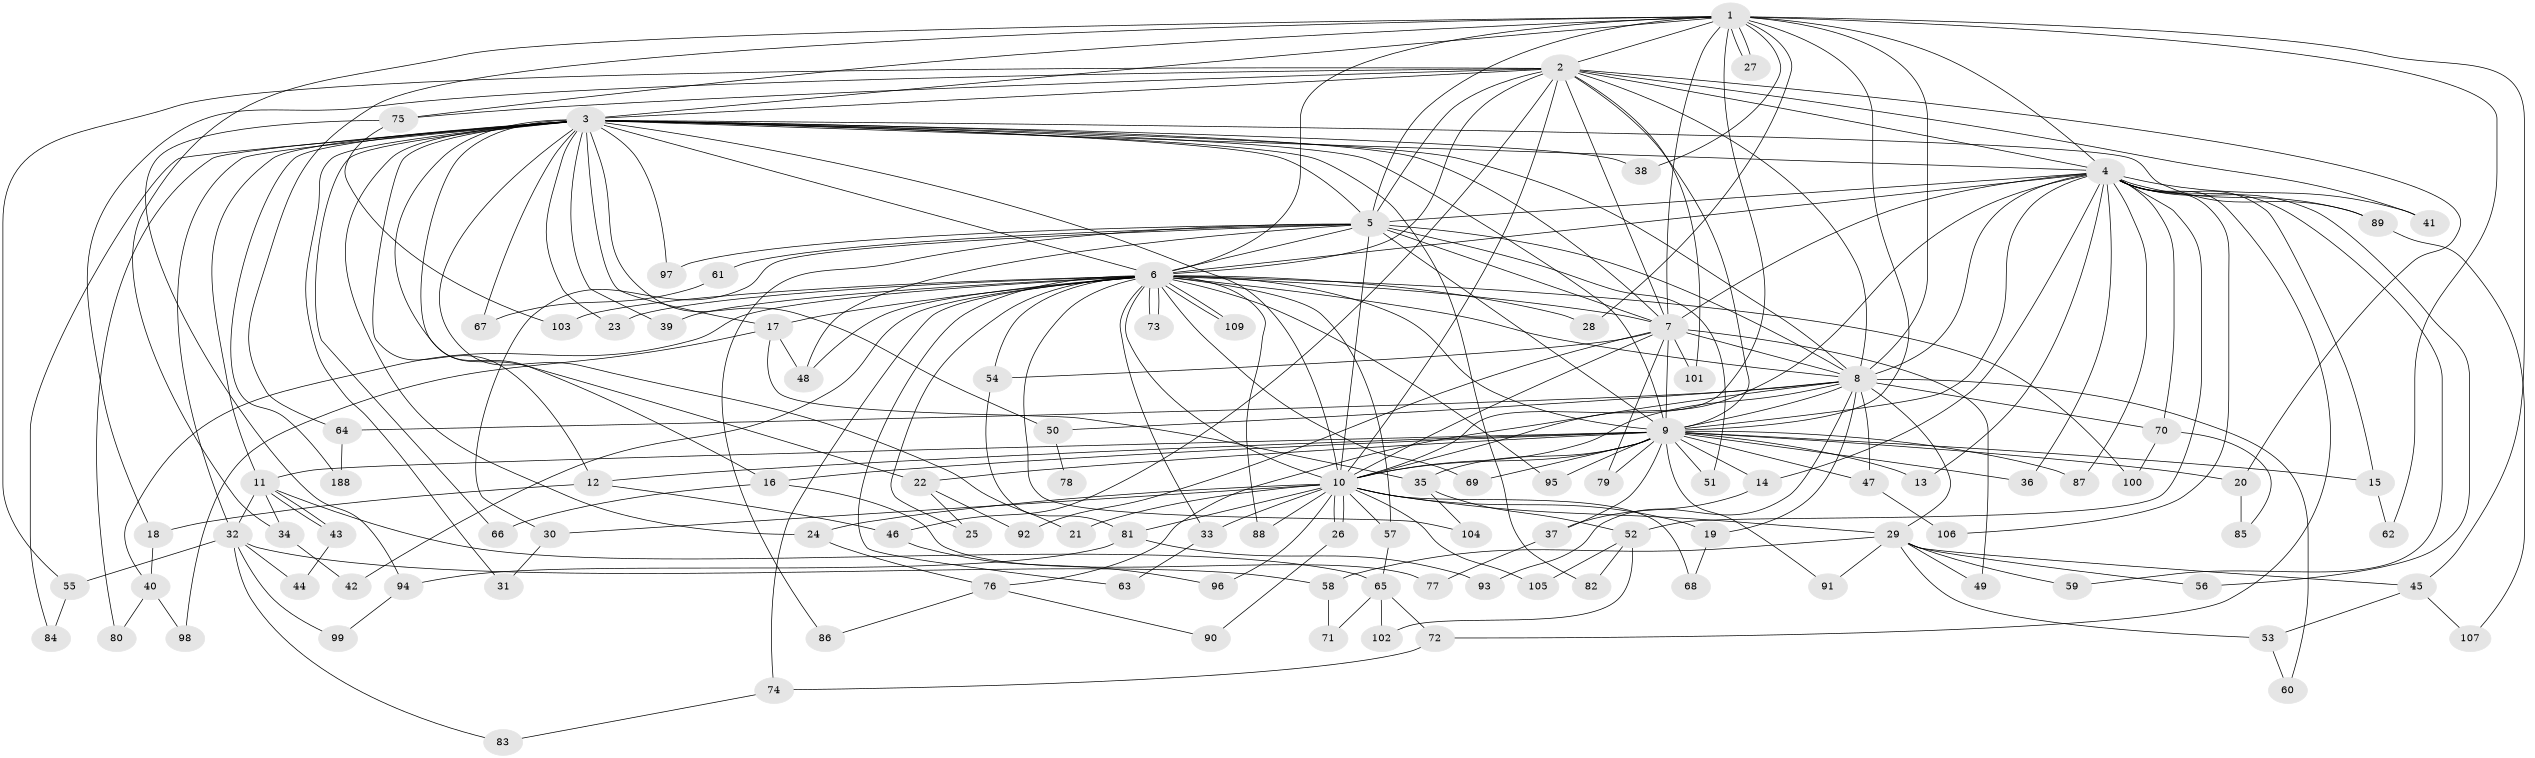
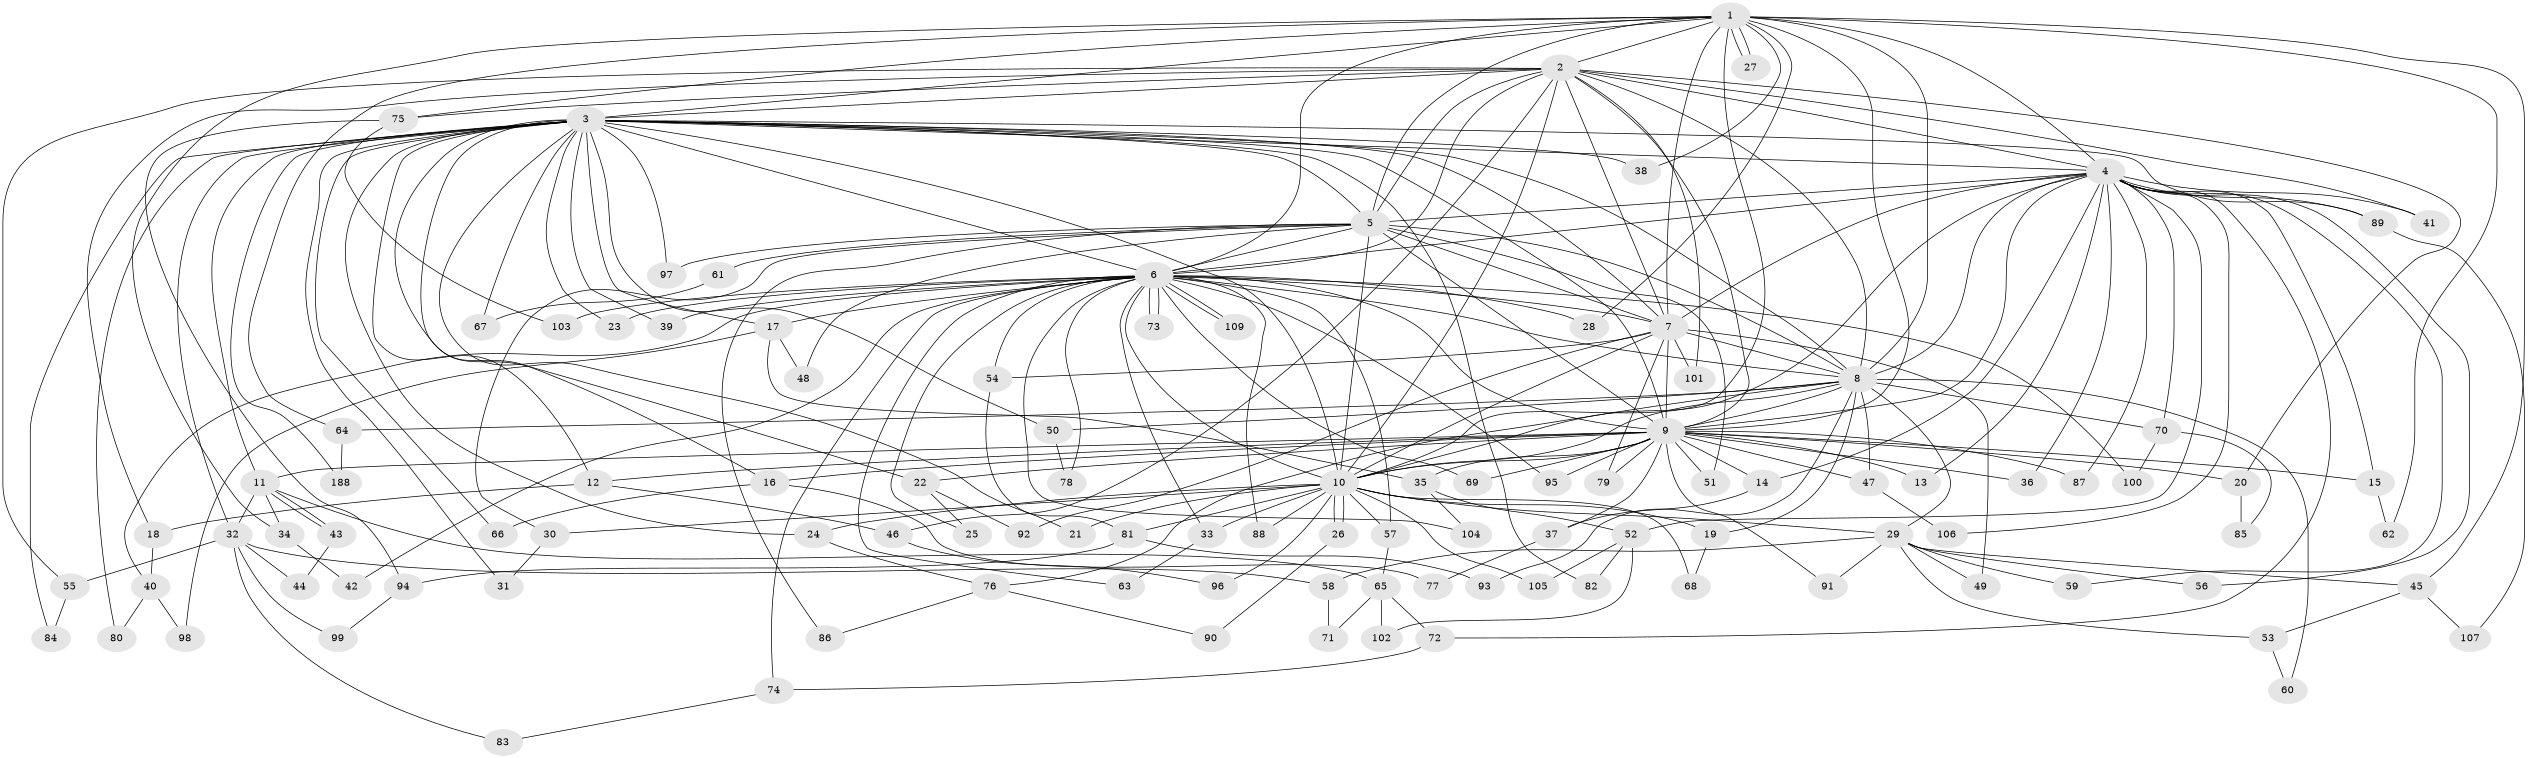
edge "6" -- "48": now "6" -- "78"
